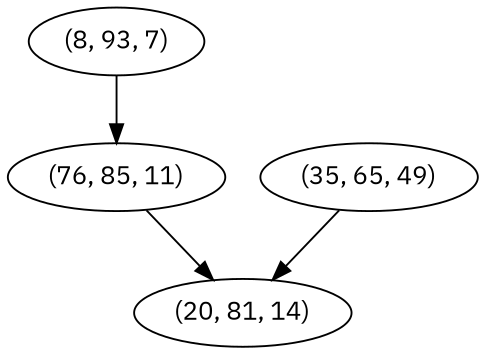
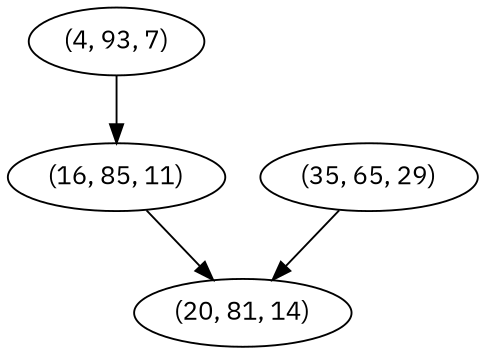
node "(8, 93, 7)": label "(8, 93, 7)" -> "(4, 93, 7)"
node "(76, 85, 11)": label "(76, 85, 11)" -> "(16, 85, 11)"
node "(35, 65, 49)": label "(35, 65, 49)" -> "(35, 65, 29)"
